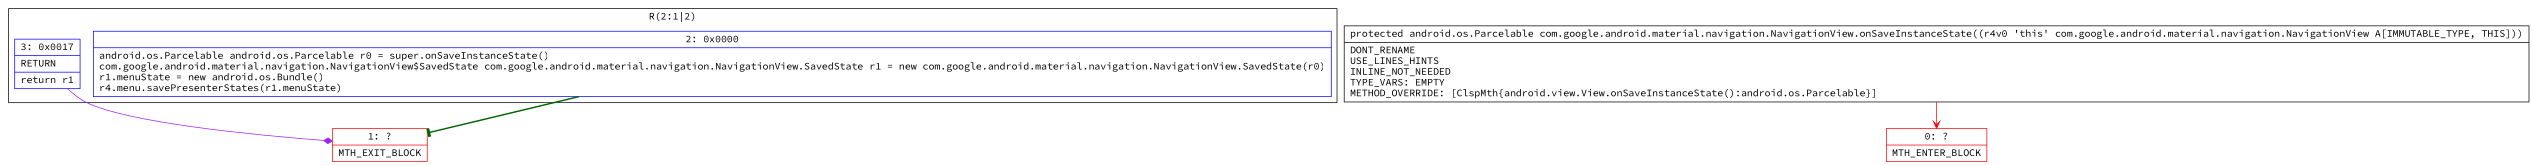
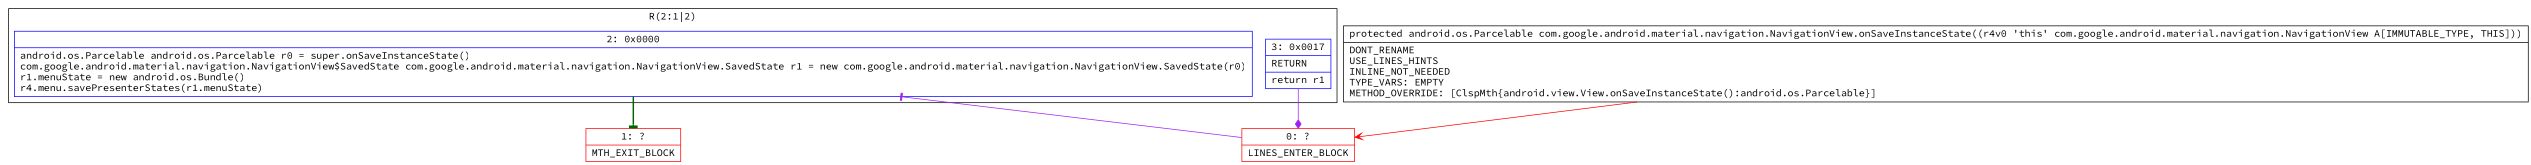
edge "0: ?" -> "2: 0x0000": added
edge "3: 0x0017" -> "1: ?": now "3: 0x0017" -> "0: ?"
node "0: ?": text "MTH_ENTER_BLOCK" -> "LINES_ENTER_BLOCK"
